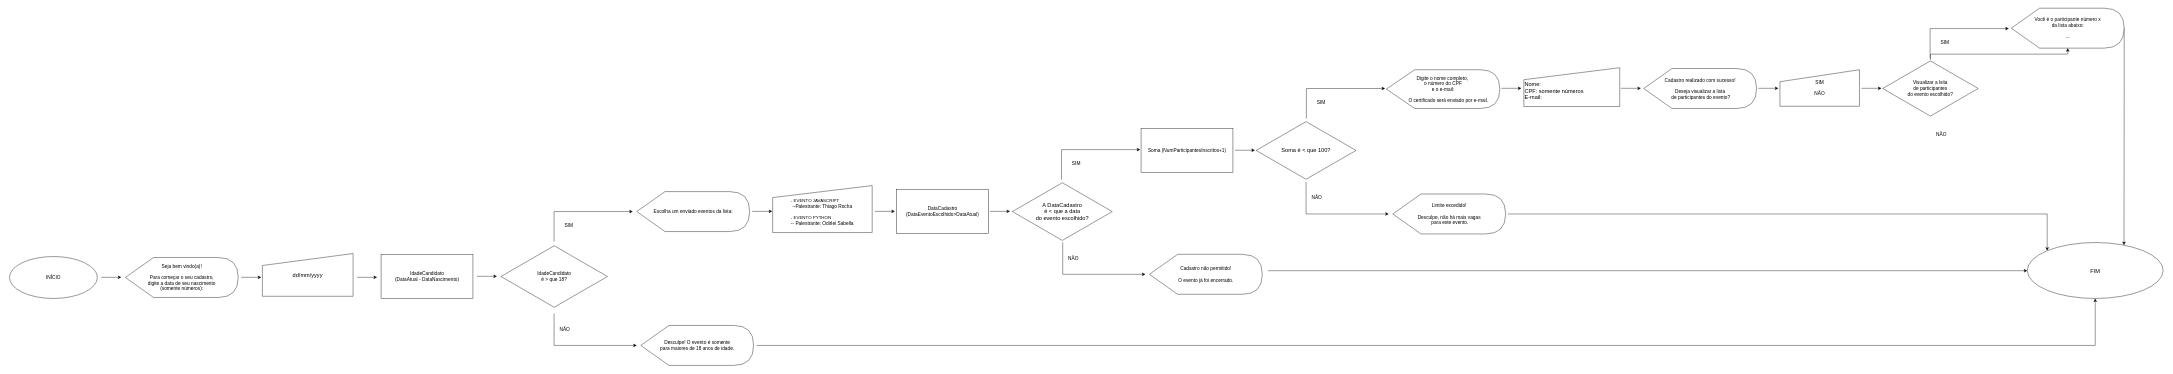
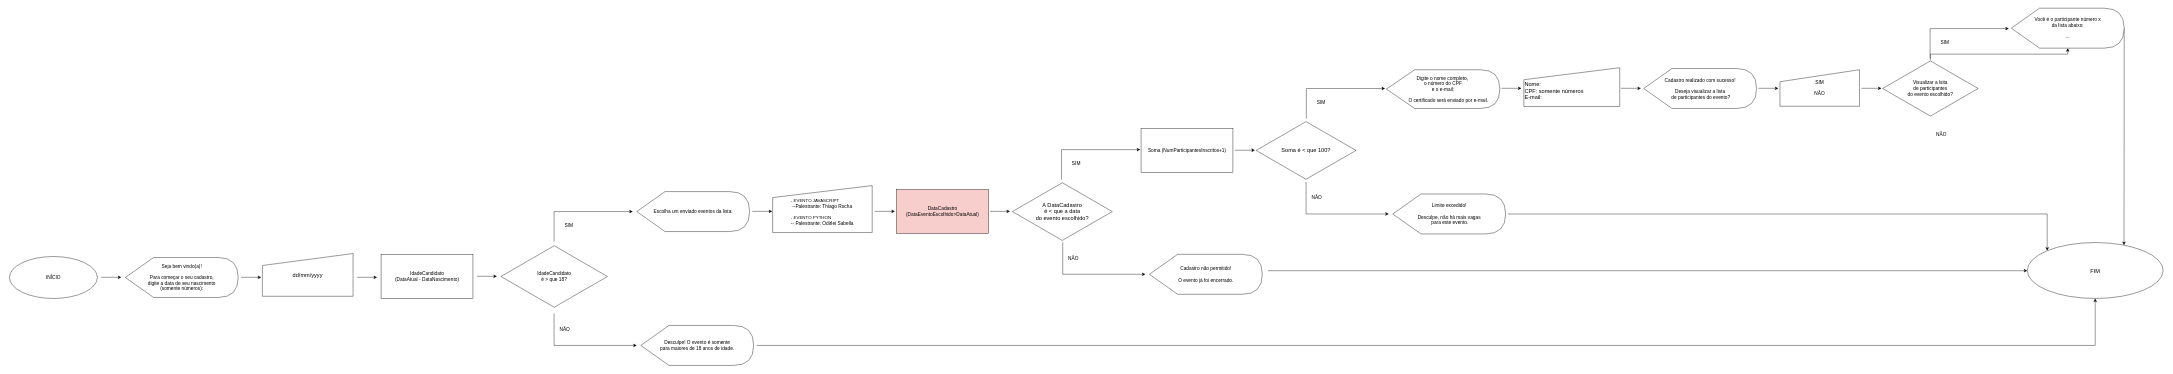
node "DataCadastro (DataEventoEscolhido>DataAtual)": fillcolor #ffffff -> #f8cecc
